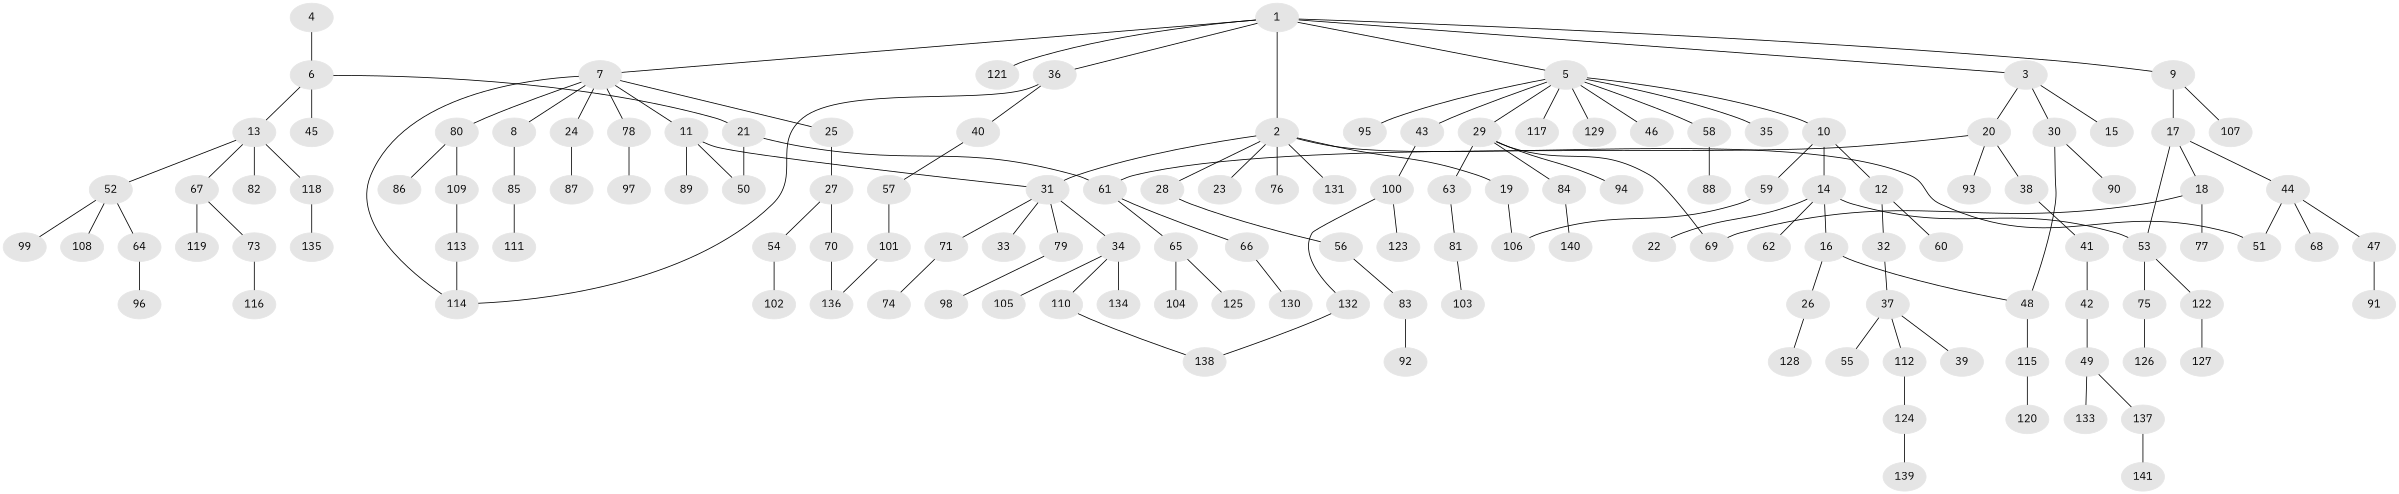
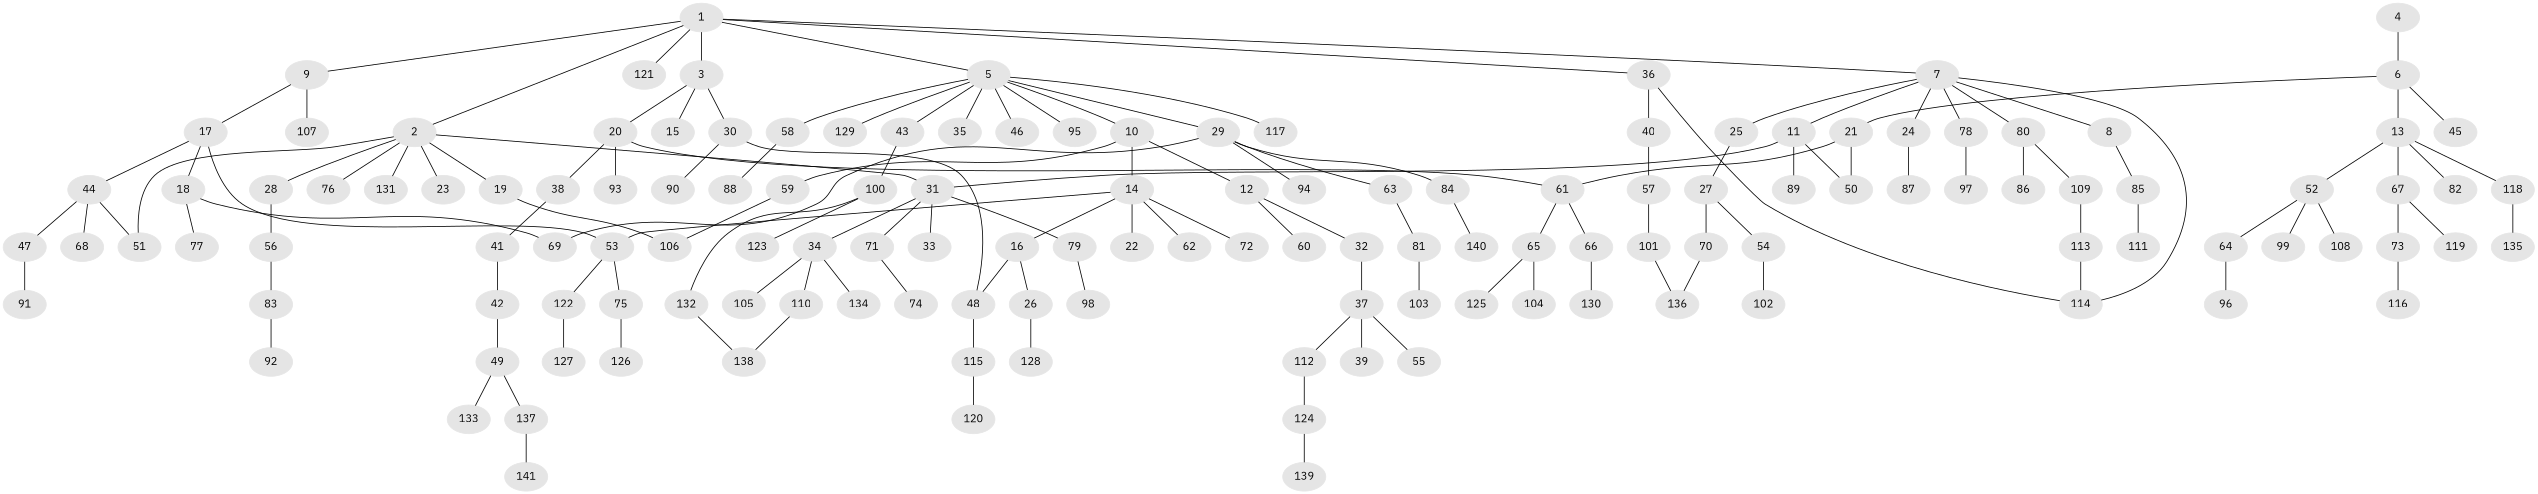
node "72": added
